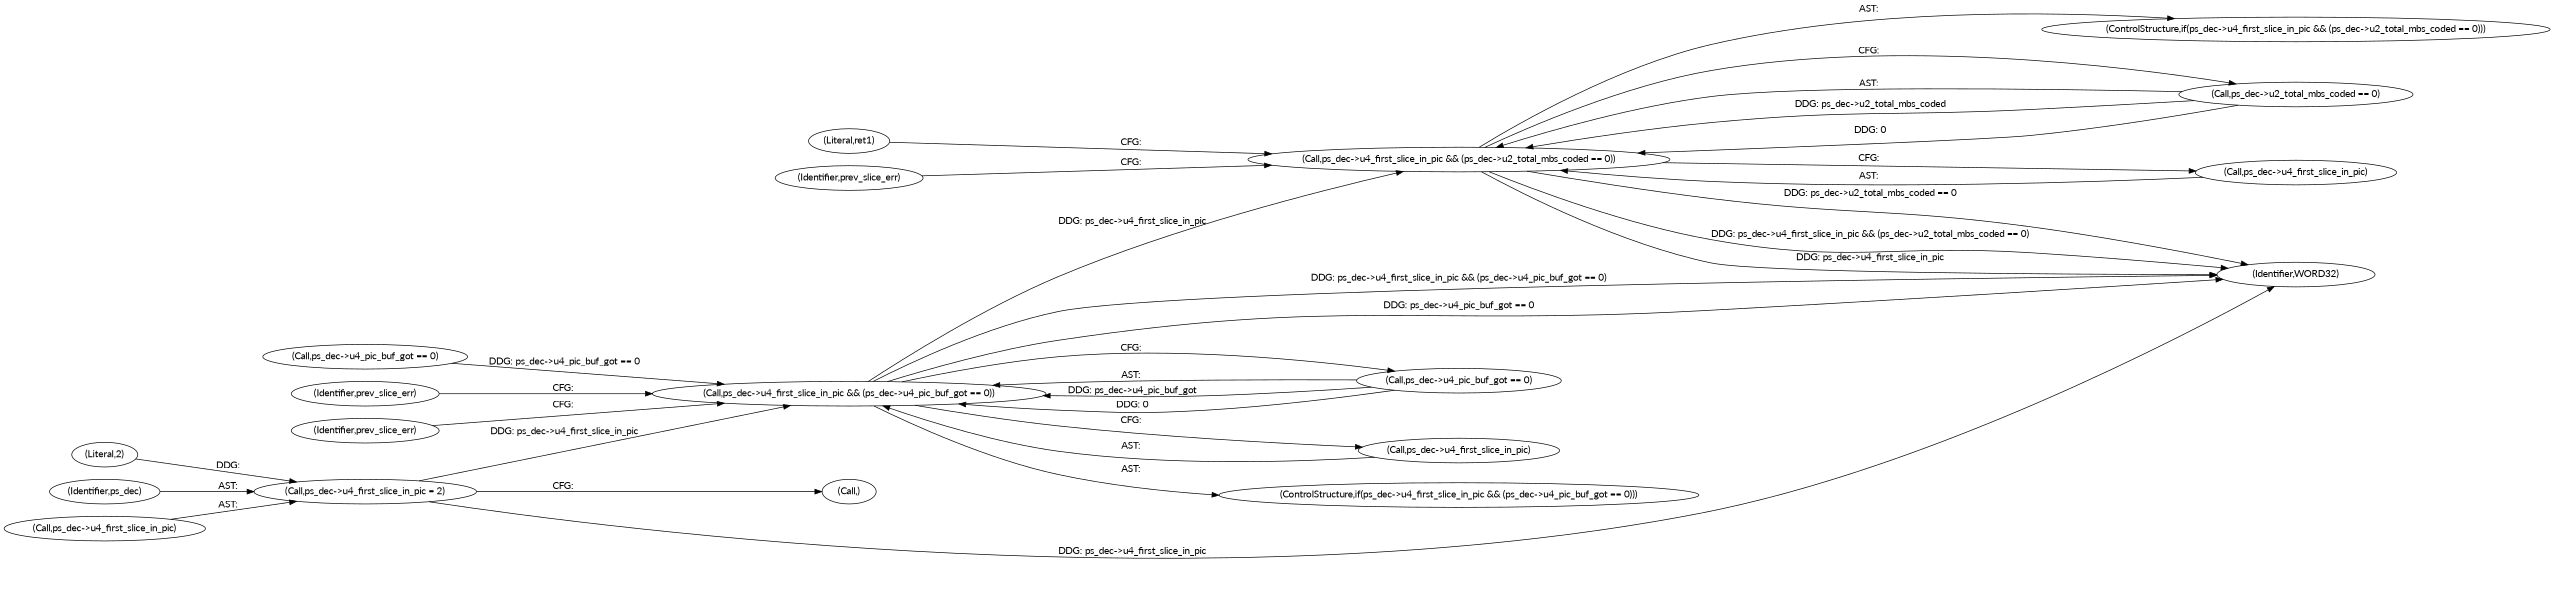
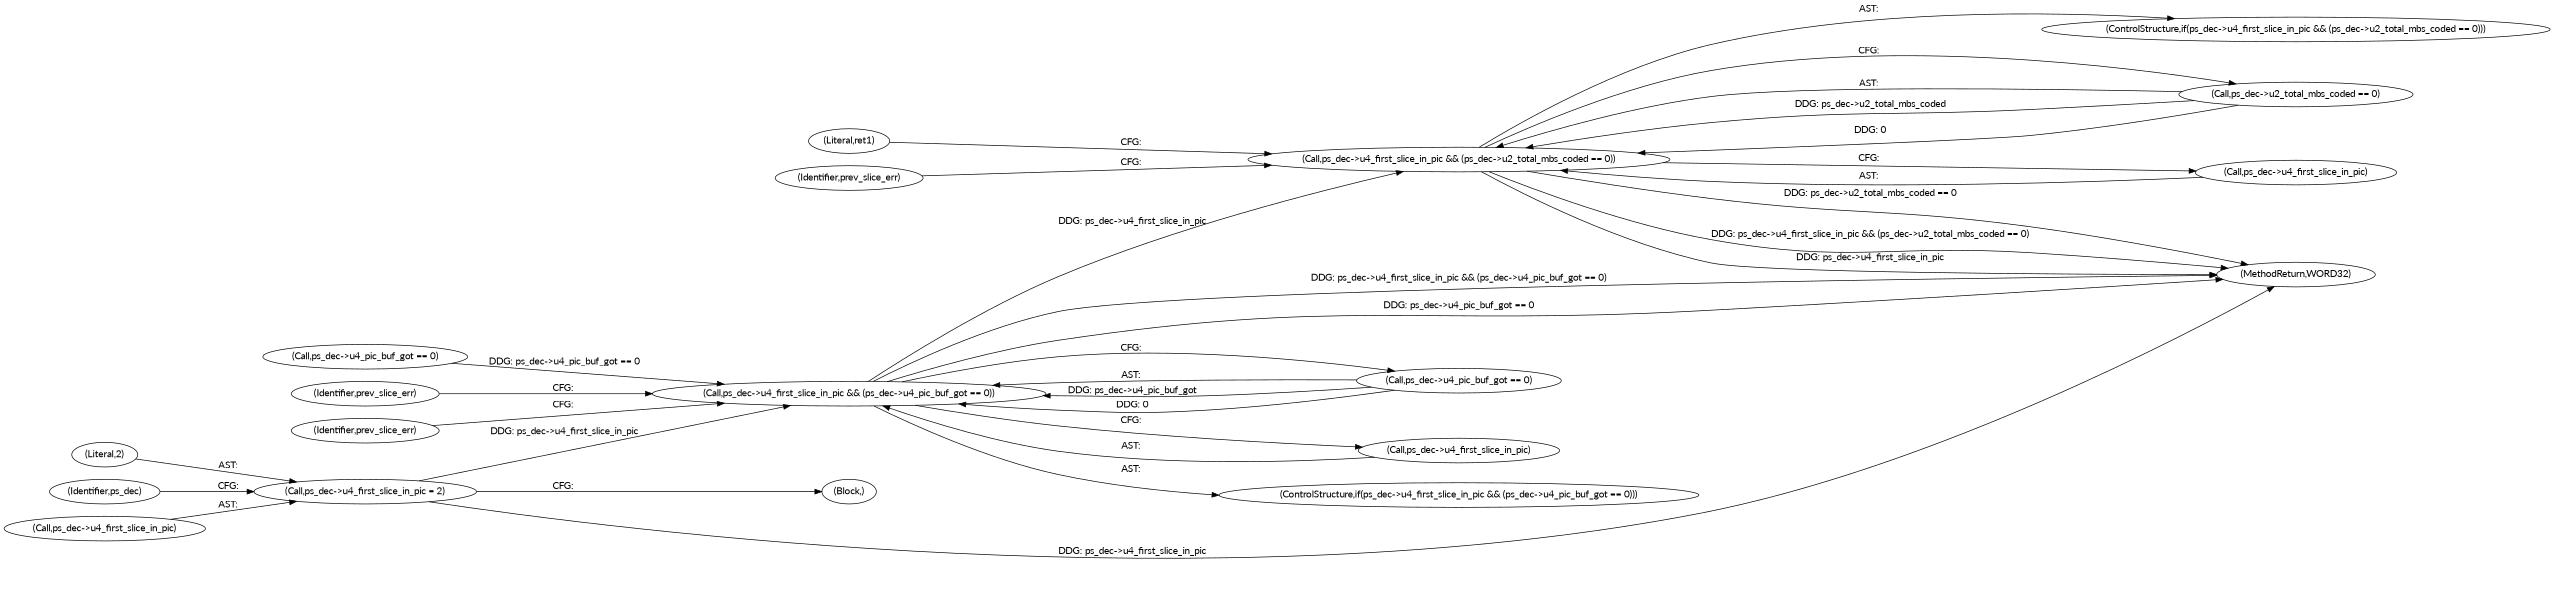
node "(Identifier,WORD32)": label "(Identifier,WORD32)" -> "(MethodReturn,WORD32)"
edge "(Literal,2)" -> "(Call,ps_dec->u4_first_slice_in_pic = 2)": label "DDG: " -> "AST: "
edge "(Identifier,ps_dec)" -> "(Call,ps_dec->u4_first_slice_in_pic = 2)": label "AST: " -> "CFG: "
node "(Call,)": label "(Call,)" -> "(Block,)"
